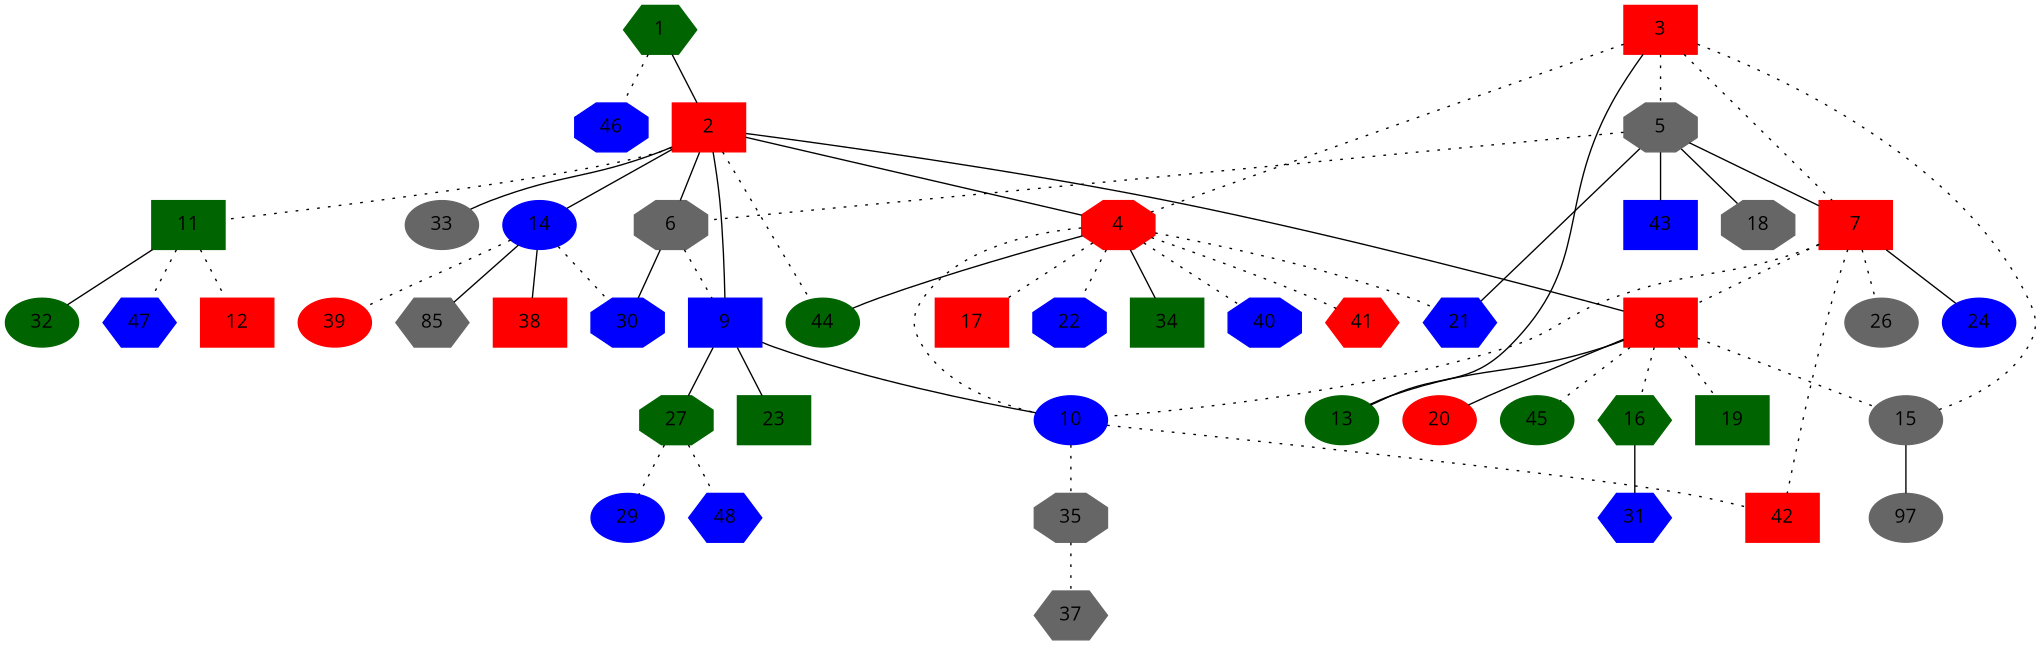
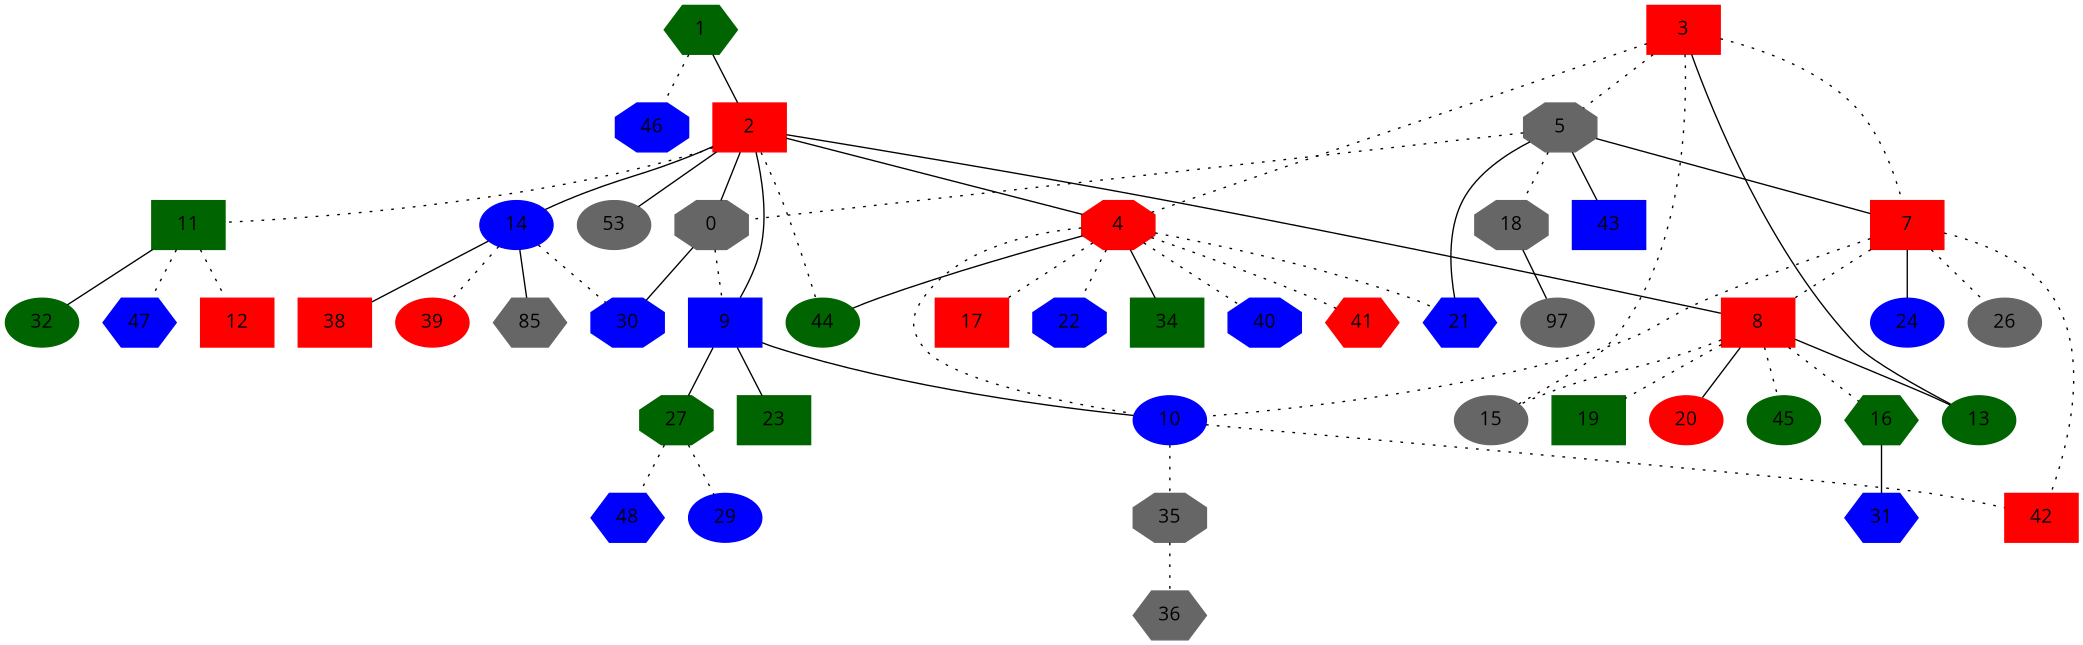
edge "5" -- "18": style solid -> dotted
node "33": label "33" -> "53"
node "6": label "6" -> "0"
edge "15" -- "97": now "18" -- "97"
node "37": label "37" -> "36"
